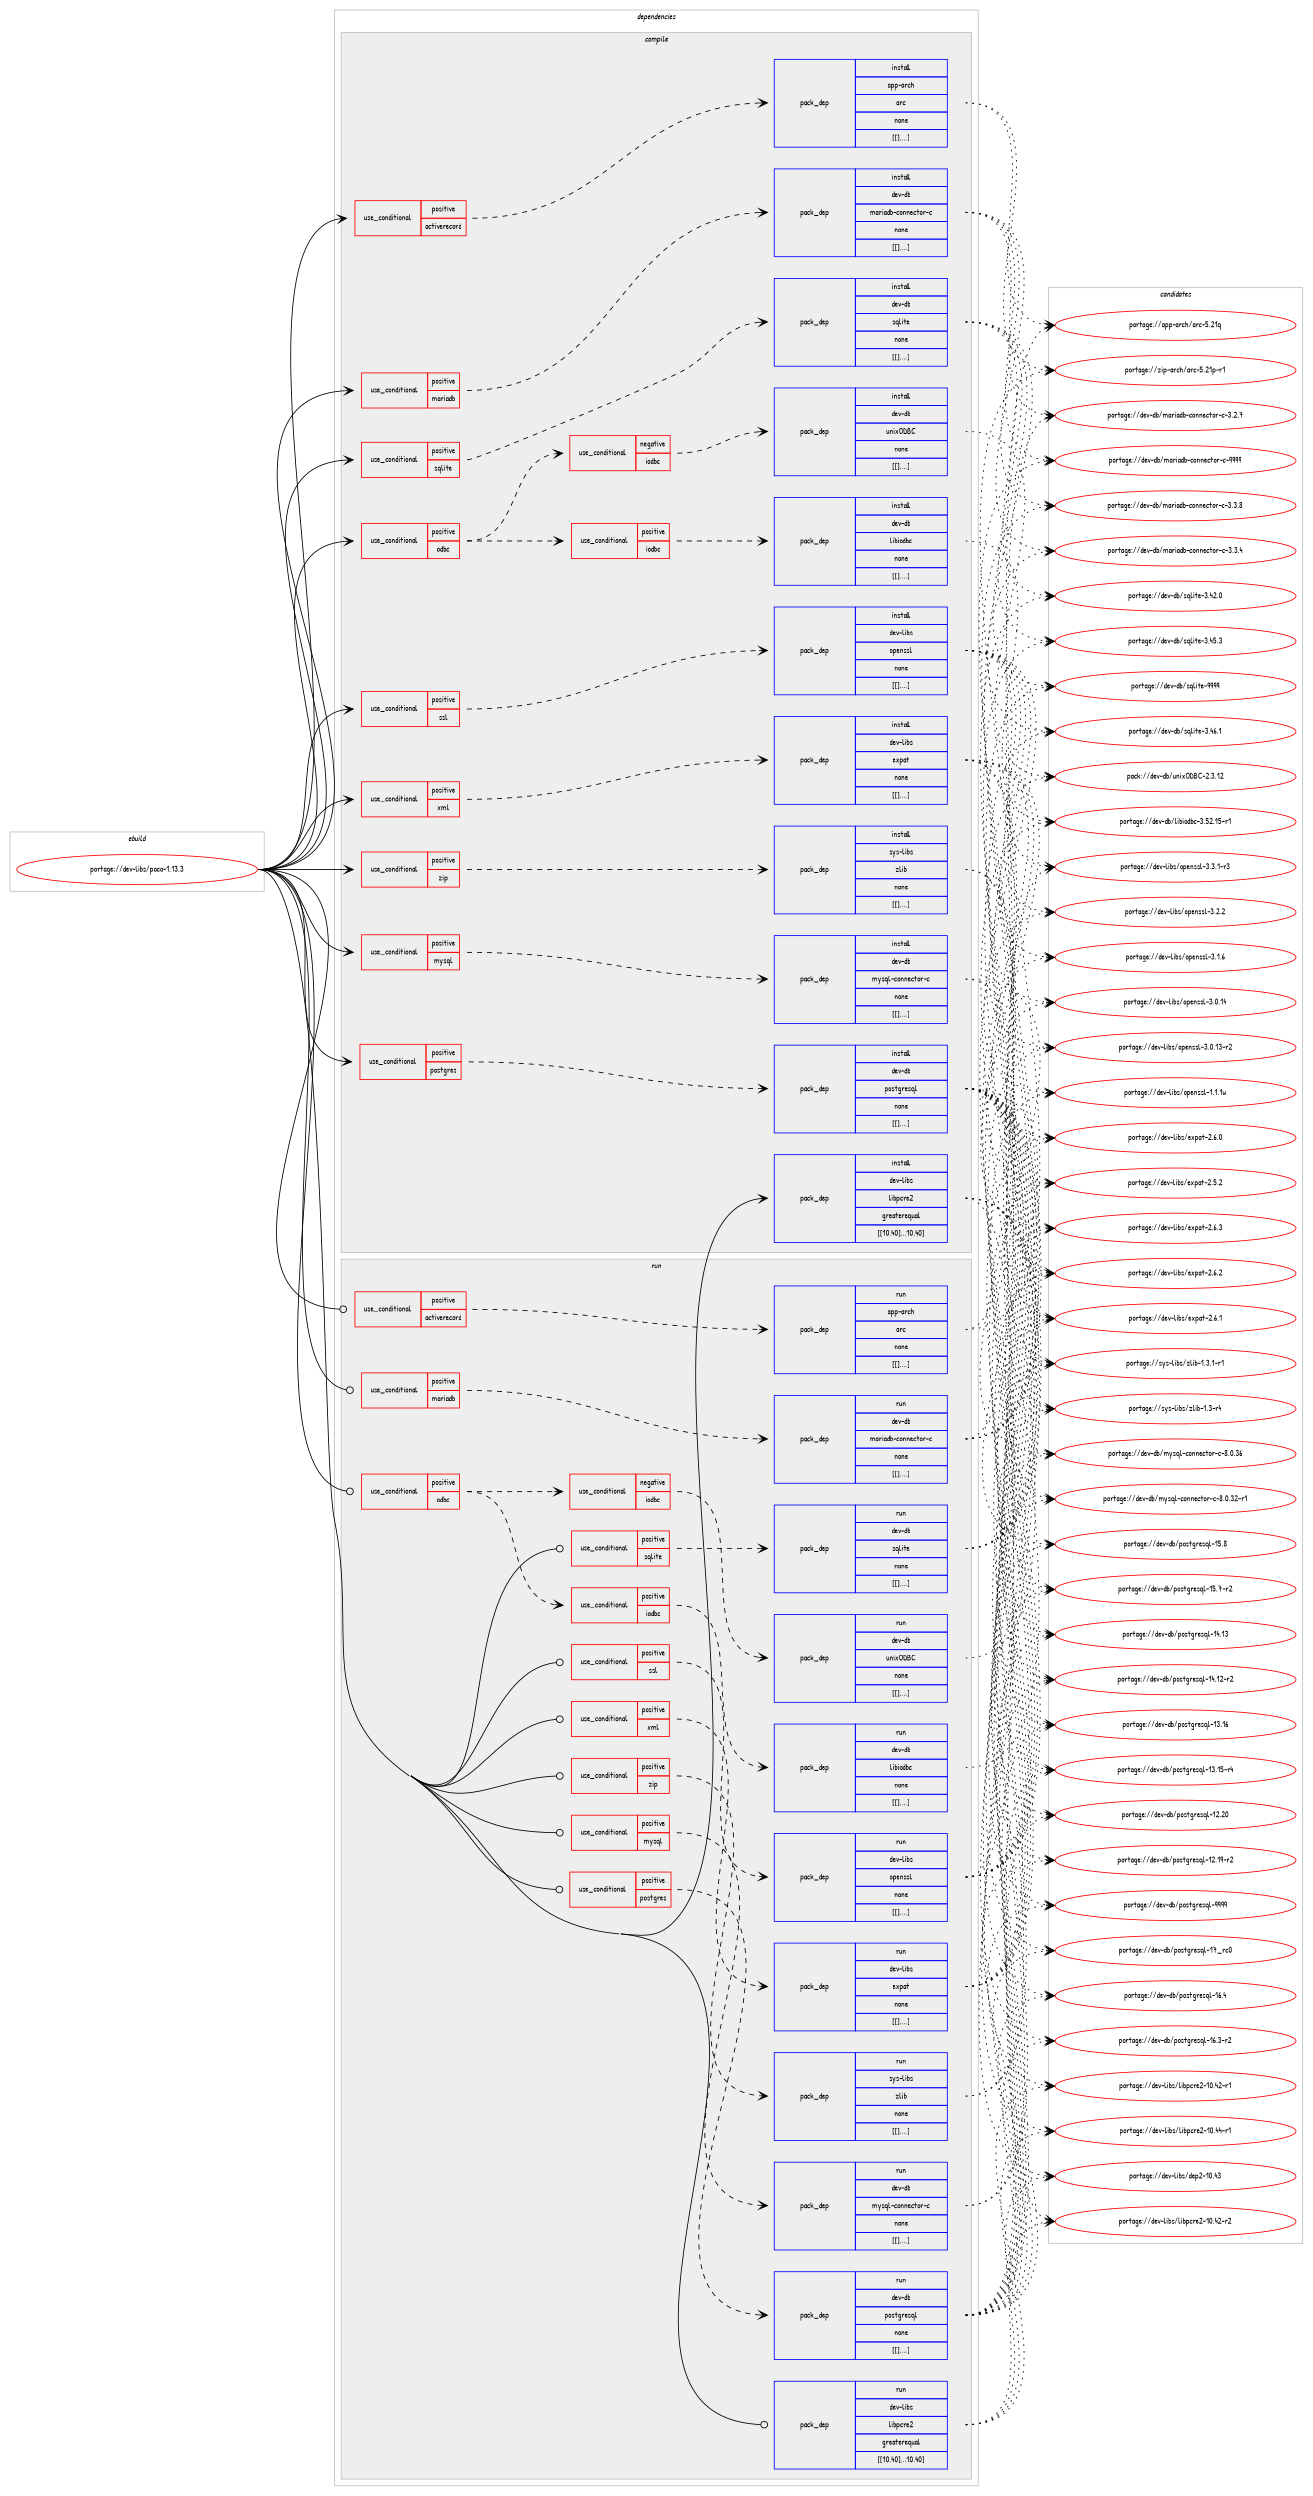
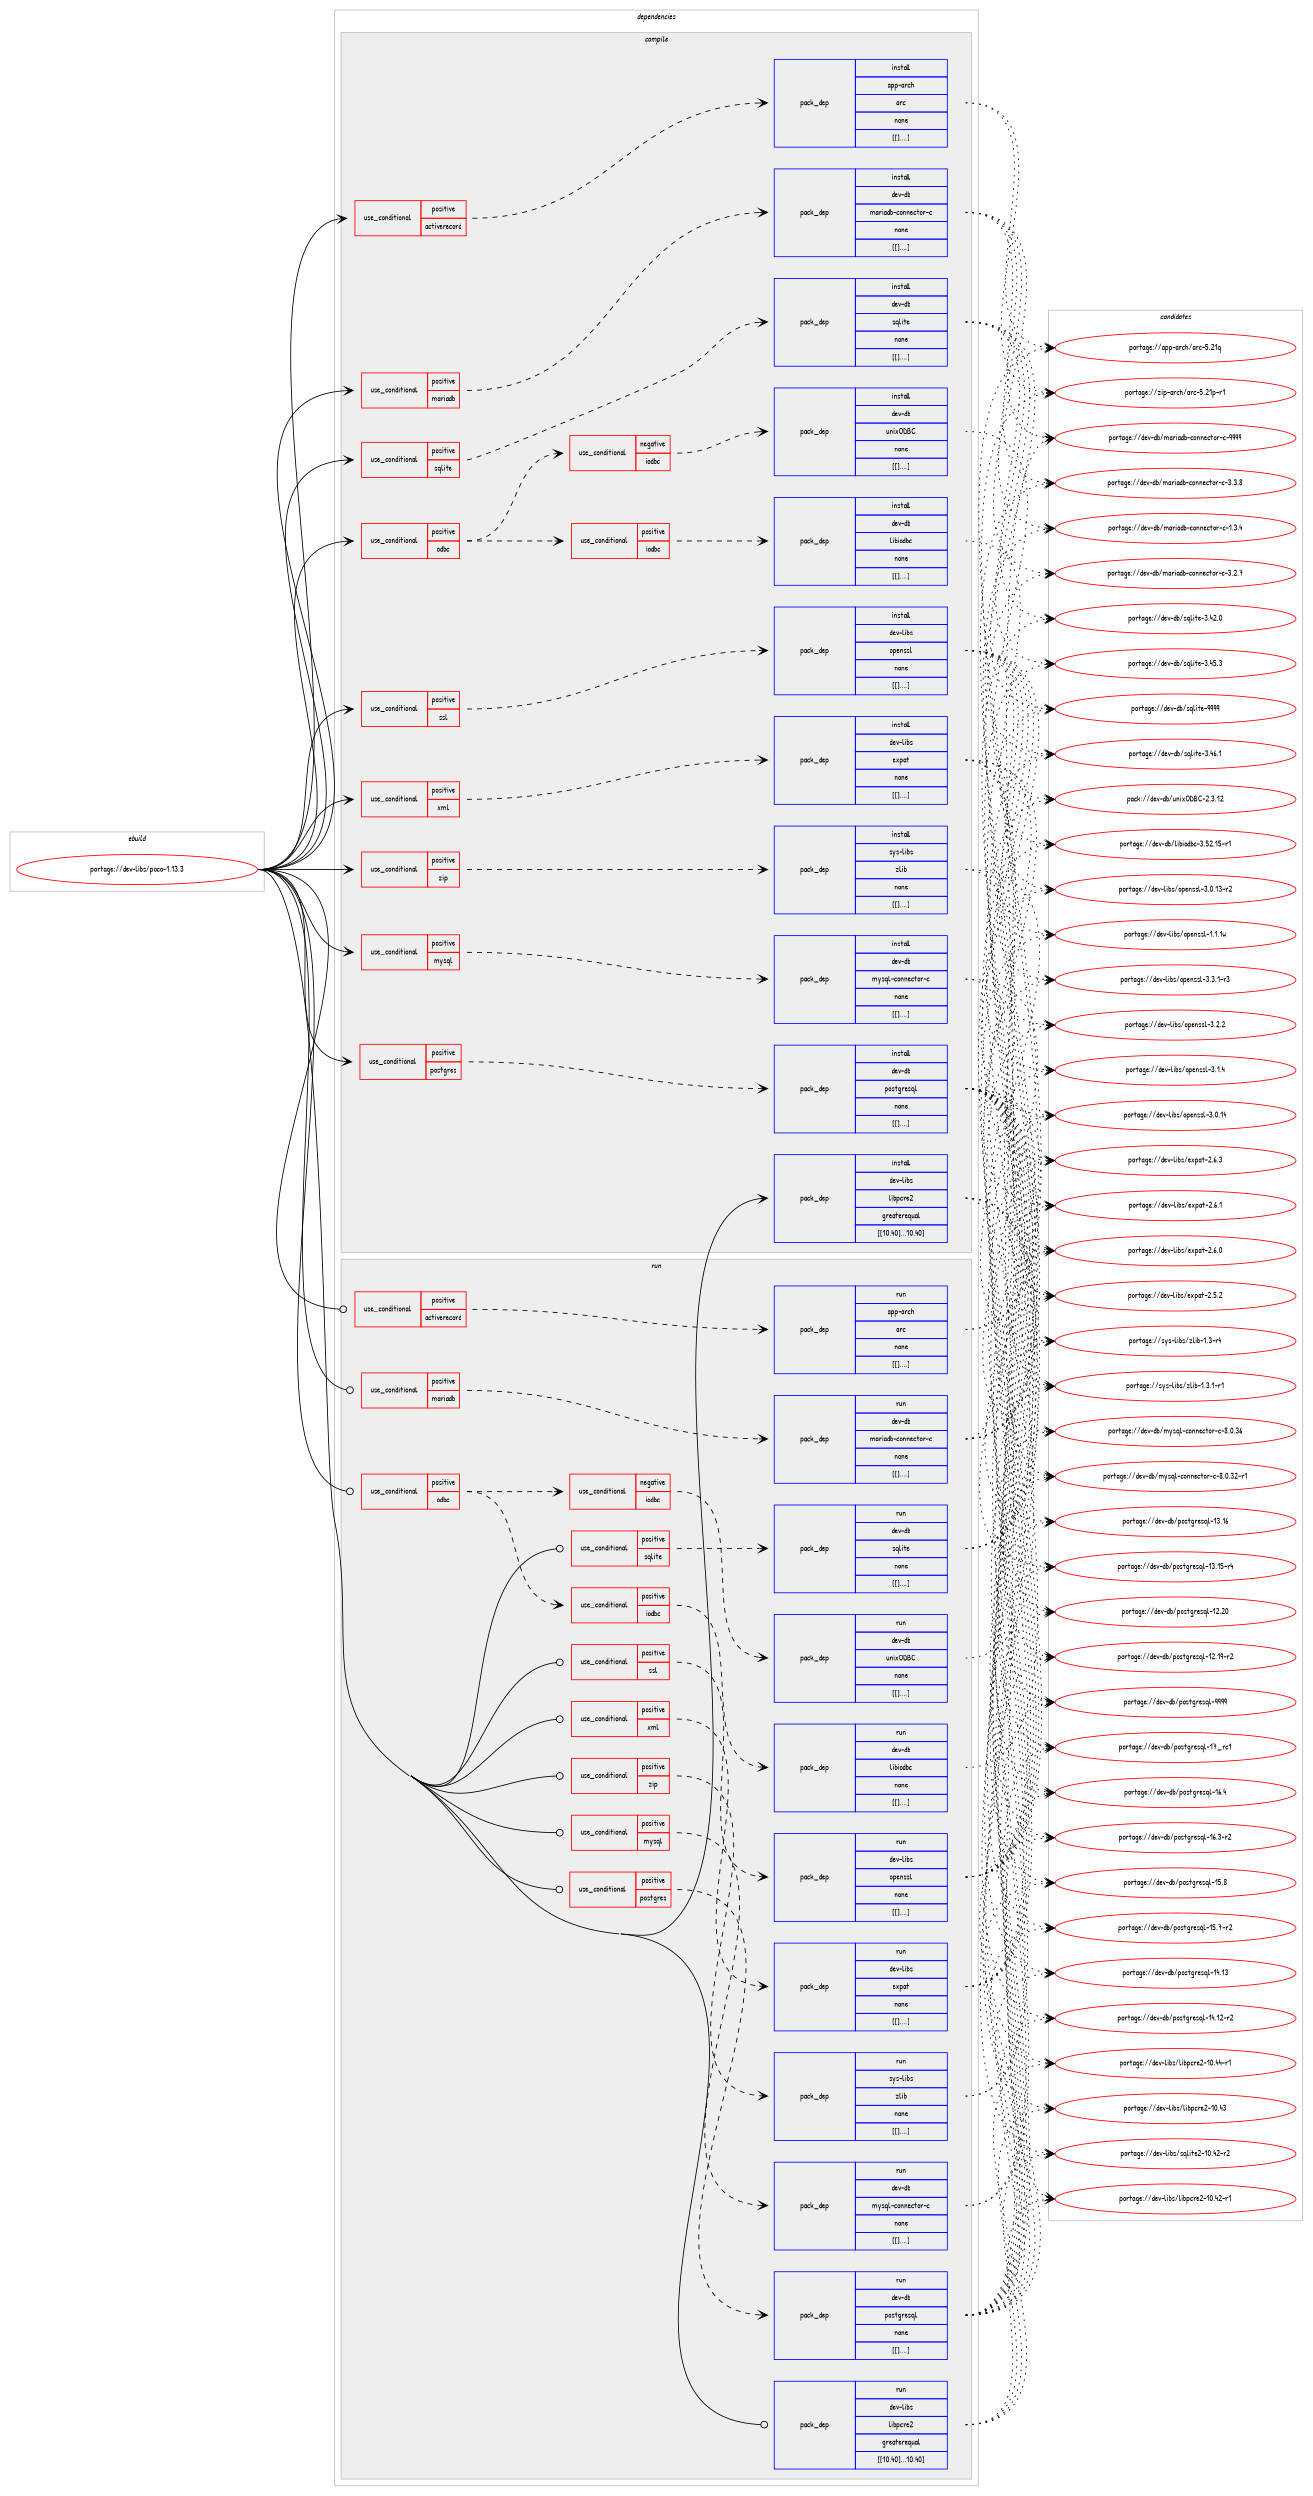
node "portage://dev-db/mariadb-connector-c-3.3.4": label "portage://dev-db/mariadb-connector-c-3.3.4" -> "portage://dev-db/mariadb-connector-c-1.3.4"
node "portage://dev-libs/openssl-3.1.6": label "portage://dev-libs/openssl-3.1.6" -> "portage://dev-libs/openssl-3.1.4"
node "portage://dev-libs/expat-2.6.2": removed
node "portage://dev-db/postgresql-17_rc0": label "portage://dev-db/postgresql-17_rc0" -> "portage://dev-db/postgresql-17_rc1"
node "portage://dev-libs/dep2-10.43": label "portage://dev-libs/dep2-10.43" -> "portage://dev-libs/libpcre2-10.43"
node "portage://dev-libs/libpcre2-10.42-r2": label "portage://dev-libs/libpcre2-10.42-r2" -> "portage://dev-libs/sqlite2-10.42-r2"
